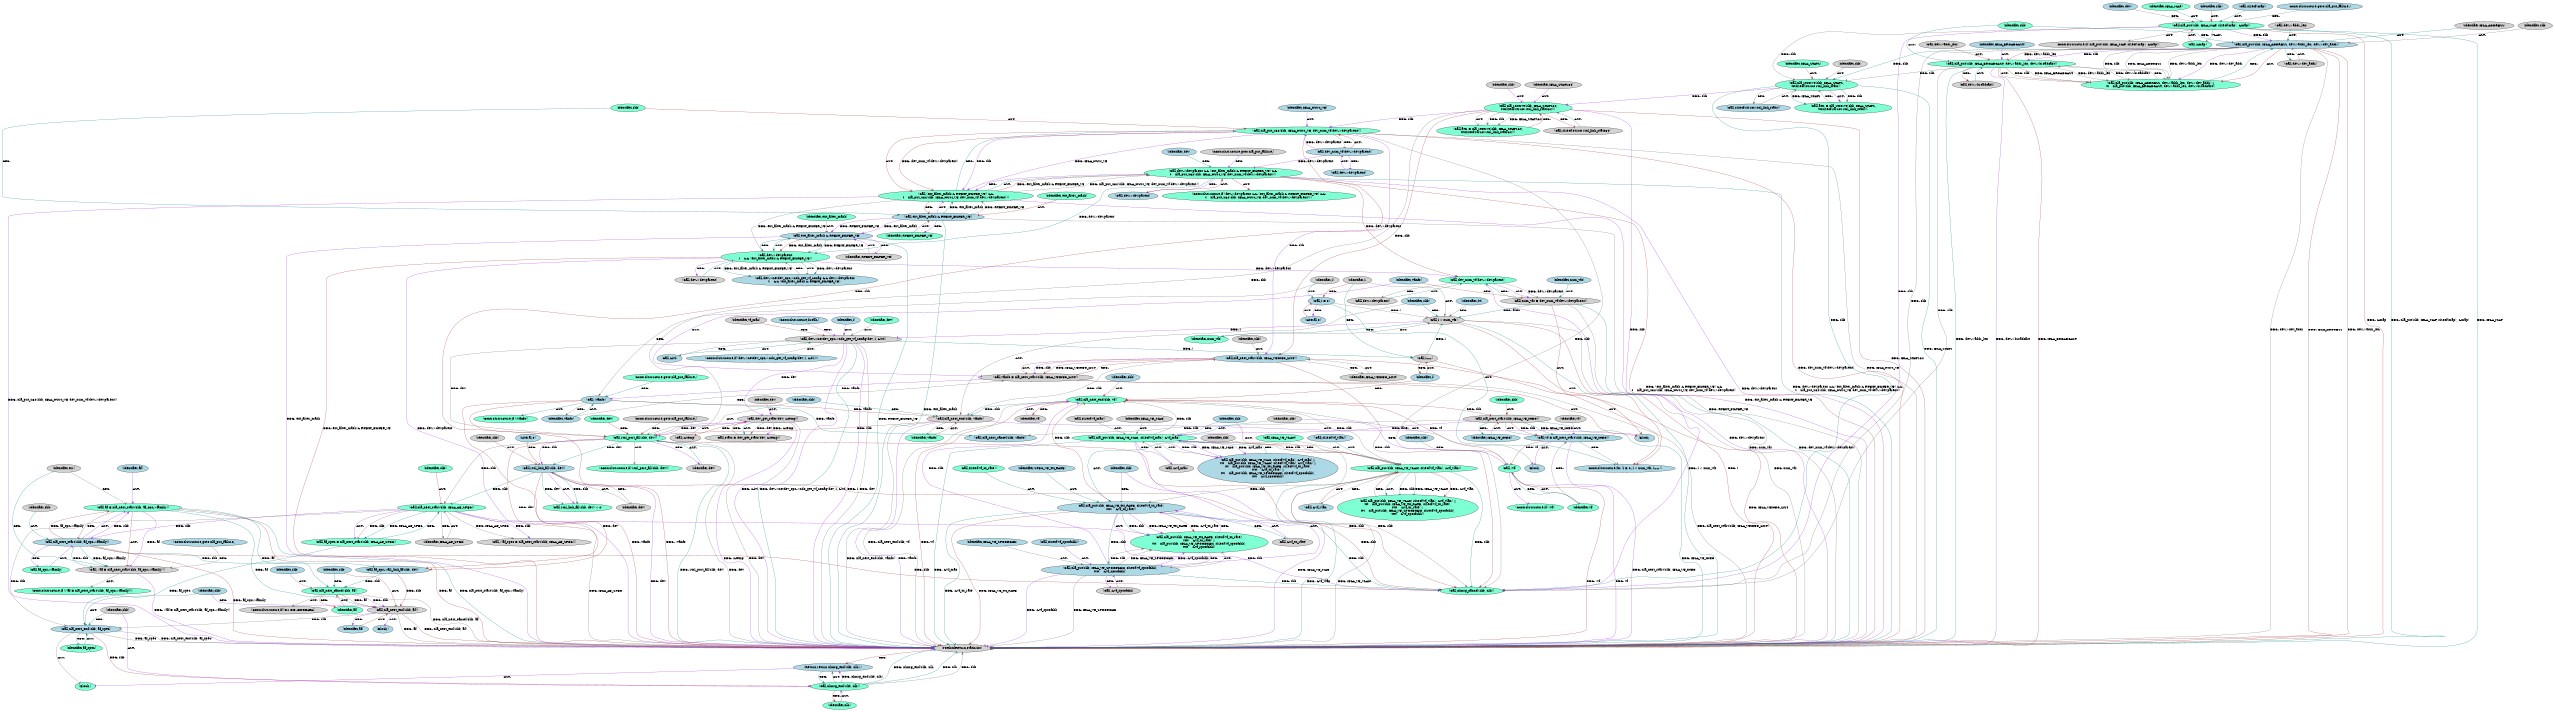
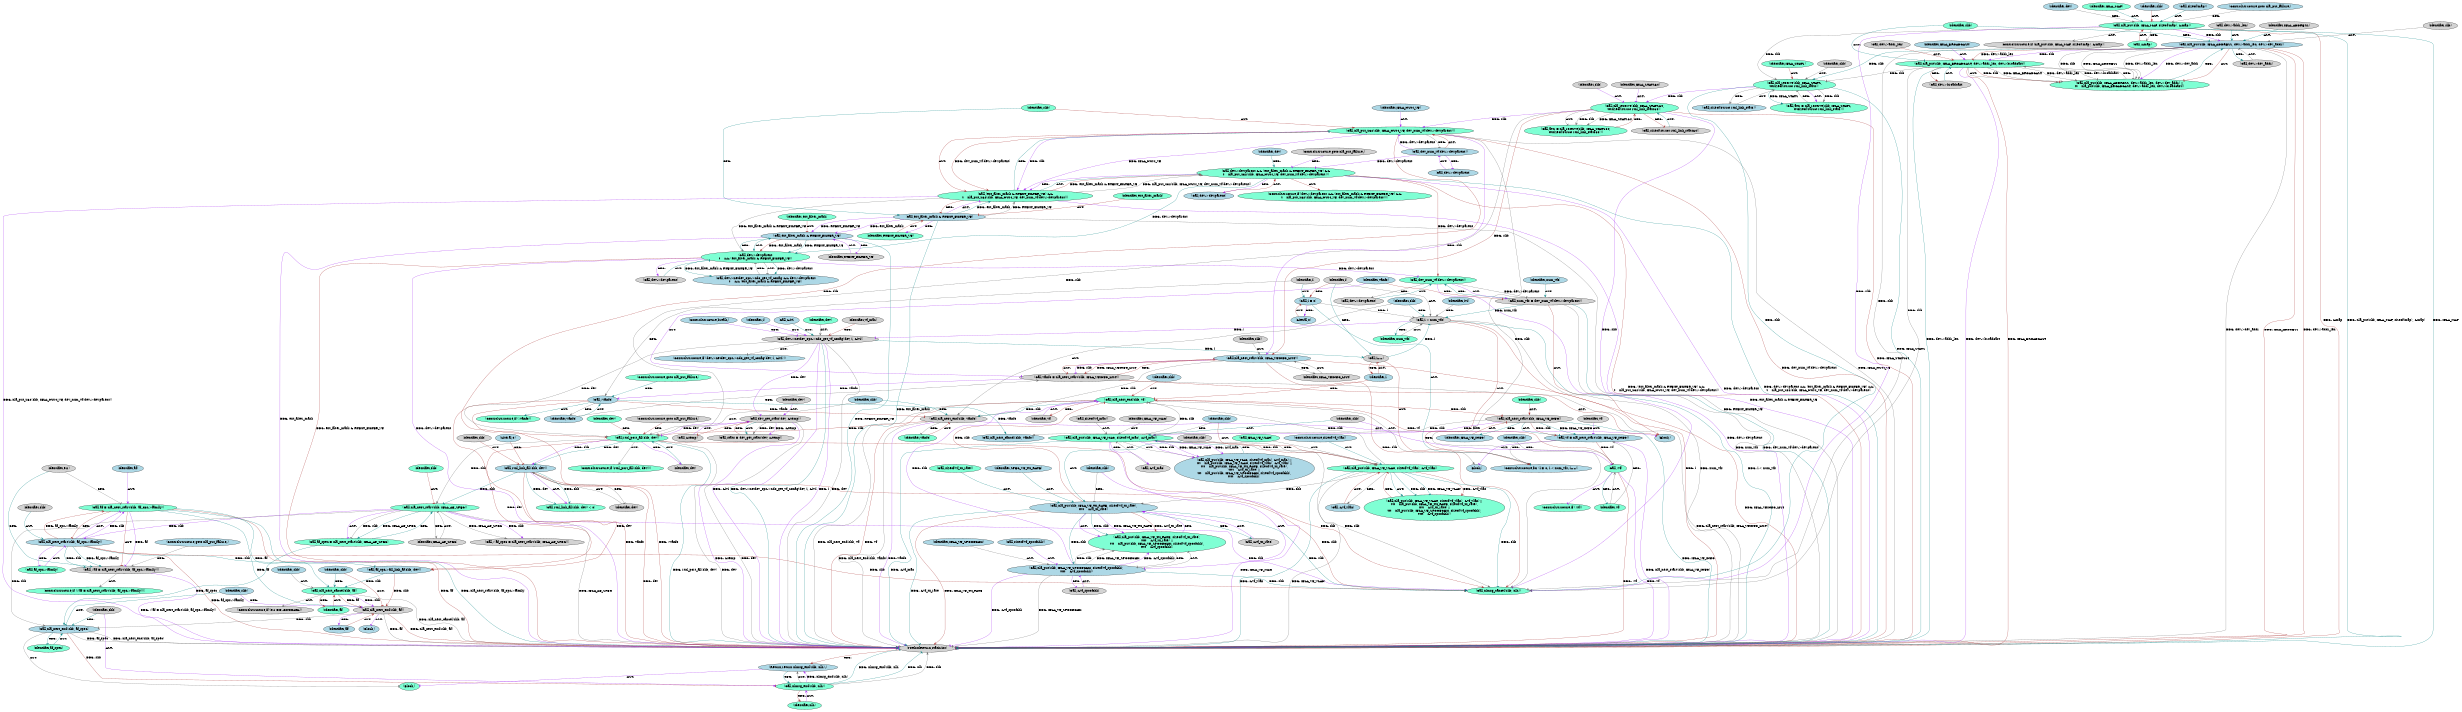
edge "(Call,nla_put(skb, IFLA_MAP, sizeof(map), &map))" -> "(Call,&map)": label "VLAN: " -> "CFG: "
edge "(Call,num_vfs = dev_num_vf(dev->dev.parent))" -> "(Call,i < num_vfs)": label "DDG: filter" -> "DDG: num_vfs"
edge "(Call,dev->netdev_ops->ndo_get_vf_config(dev, i, &ivi))" -> "(Call,&ivi)": removed, label "CFG:"
node "(Call,sizeof(vf_vlan))": label "(Call,sizeof(vf_vlan))" -> "(ControlStructure,sizeof(vf_vlan))"
edge "(Call,rtnl_link_fill(skb, dev))" -> "(MethodReturn,static int)": color purple -> brown
